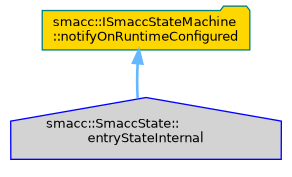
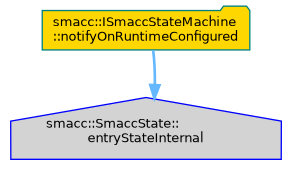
edge "smacc::SmaccState:: entryStateInternal" -> "smacc::ISmaccStateMachine ::notifyOnRuntimeConfigured": reversed
